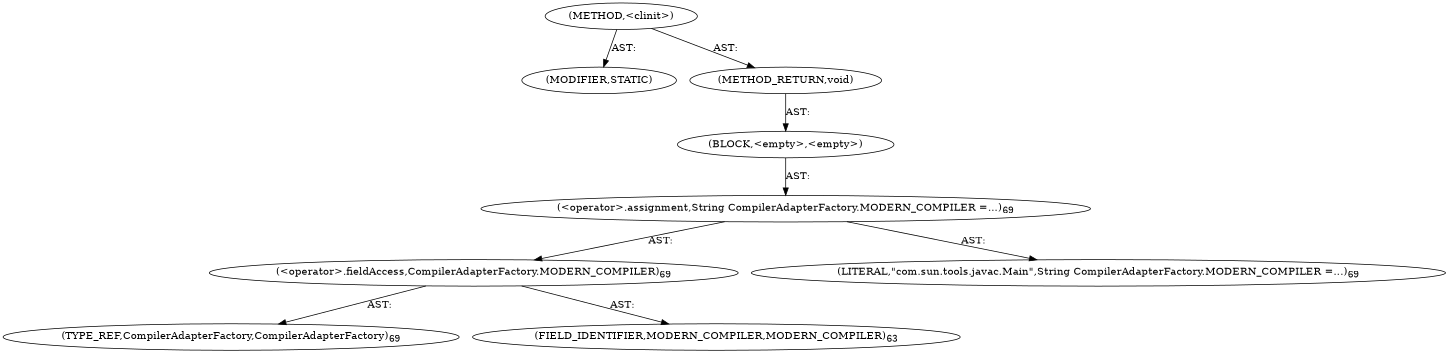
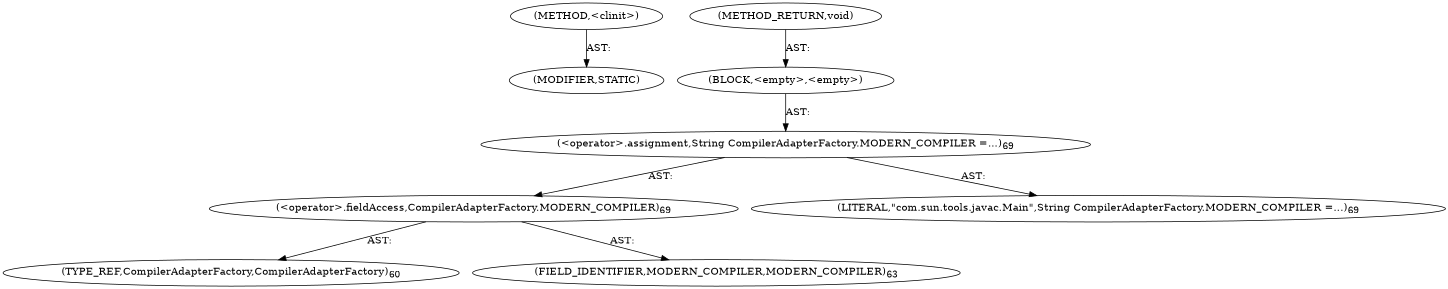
edge "(METHOD,<clinit>)" -> "(METHOD_RETURN,void)": removed, label "AST:"
node "(TYPE_REF,CompilerAdapterFactory,CompilerAdapterFactory)": text "69" -> "60"
